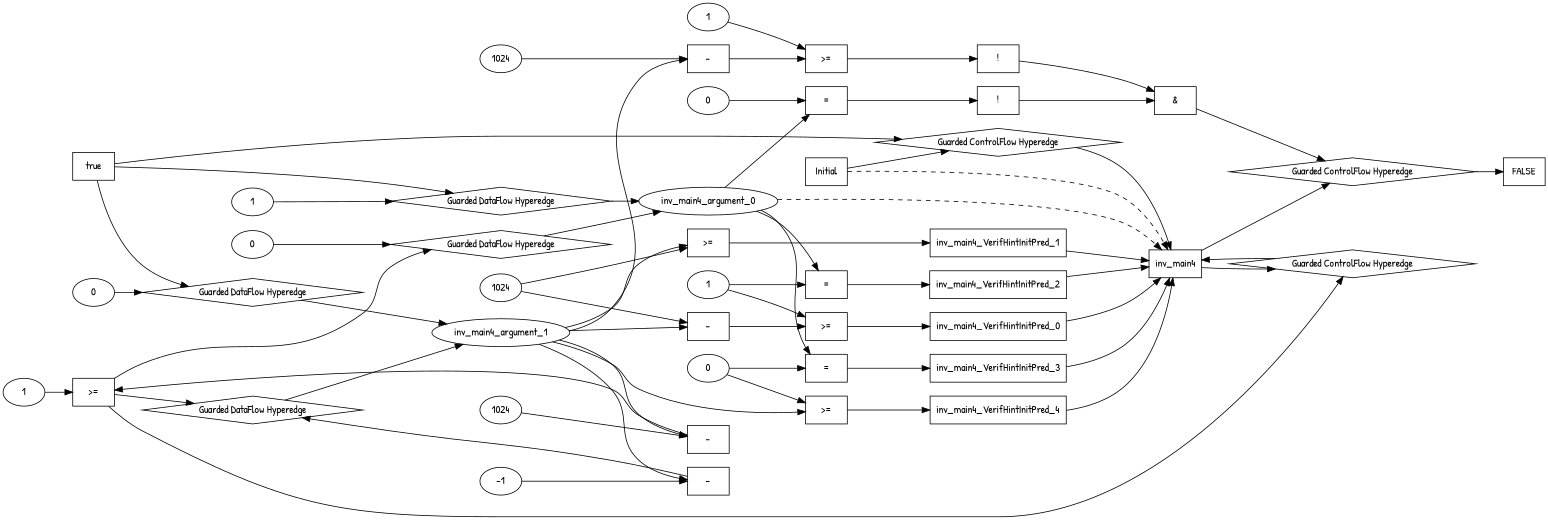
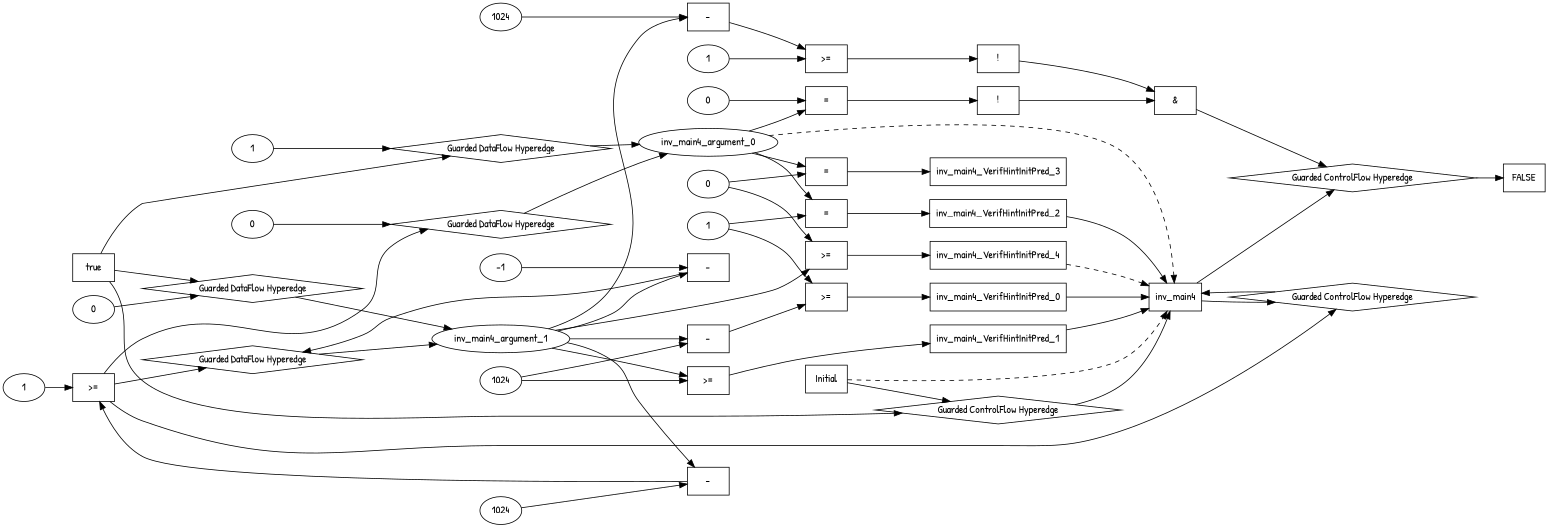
edge "inv_main4_VerifHintInitPred_3" -> "inv_main4": removed
edge "inv_main4_VerifHintInitPred_4" -> "inv_main4": style solid -> dashed
